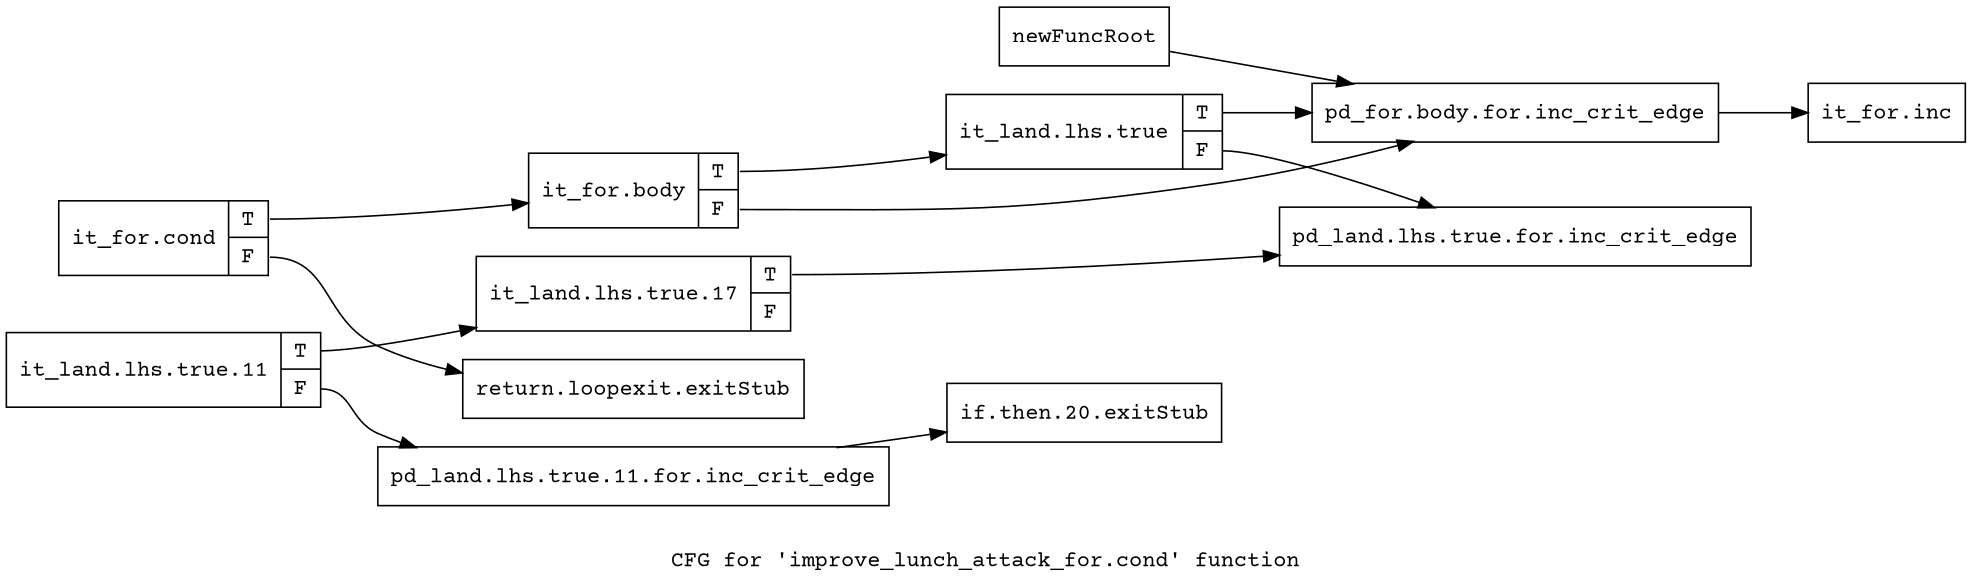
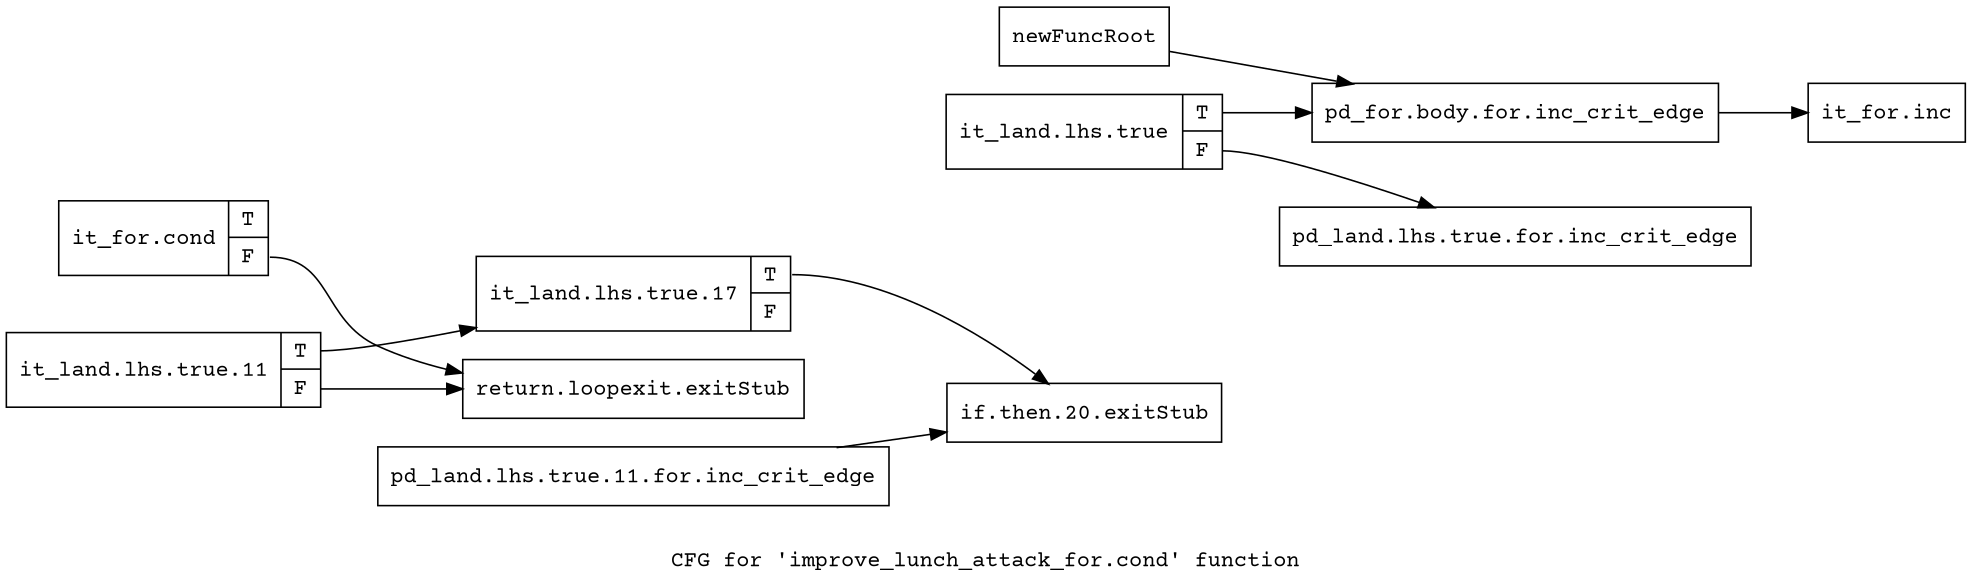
node "it_for.body": removed
edge "it_land.lhs.true.17" -> "pd_land.lhs.true.for.inc_crit_edge": now "it_land.lhs.true.17" -> "if.then.20.exitStub"
edge "it_land.lhs.true.11" -> "pd_land.lhs.true.11.for.inc_crit_edge": now "it_land.lhs.true.11" -> "return.loopexit.exitStub"
